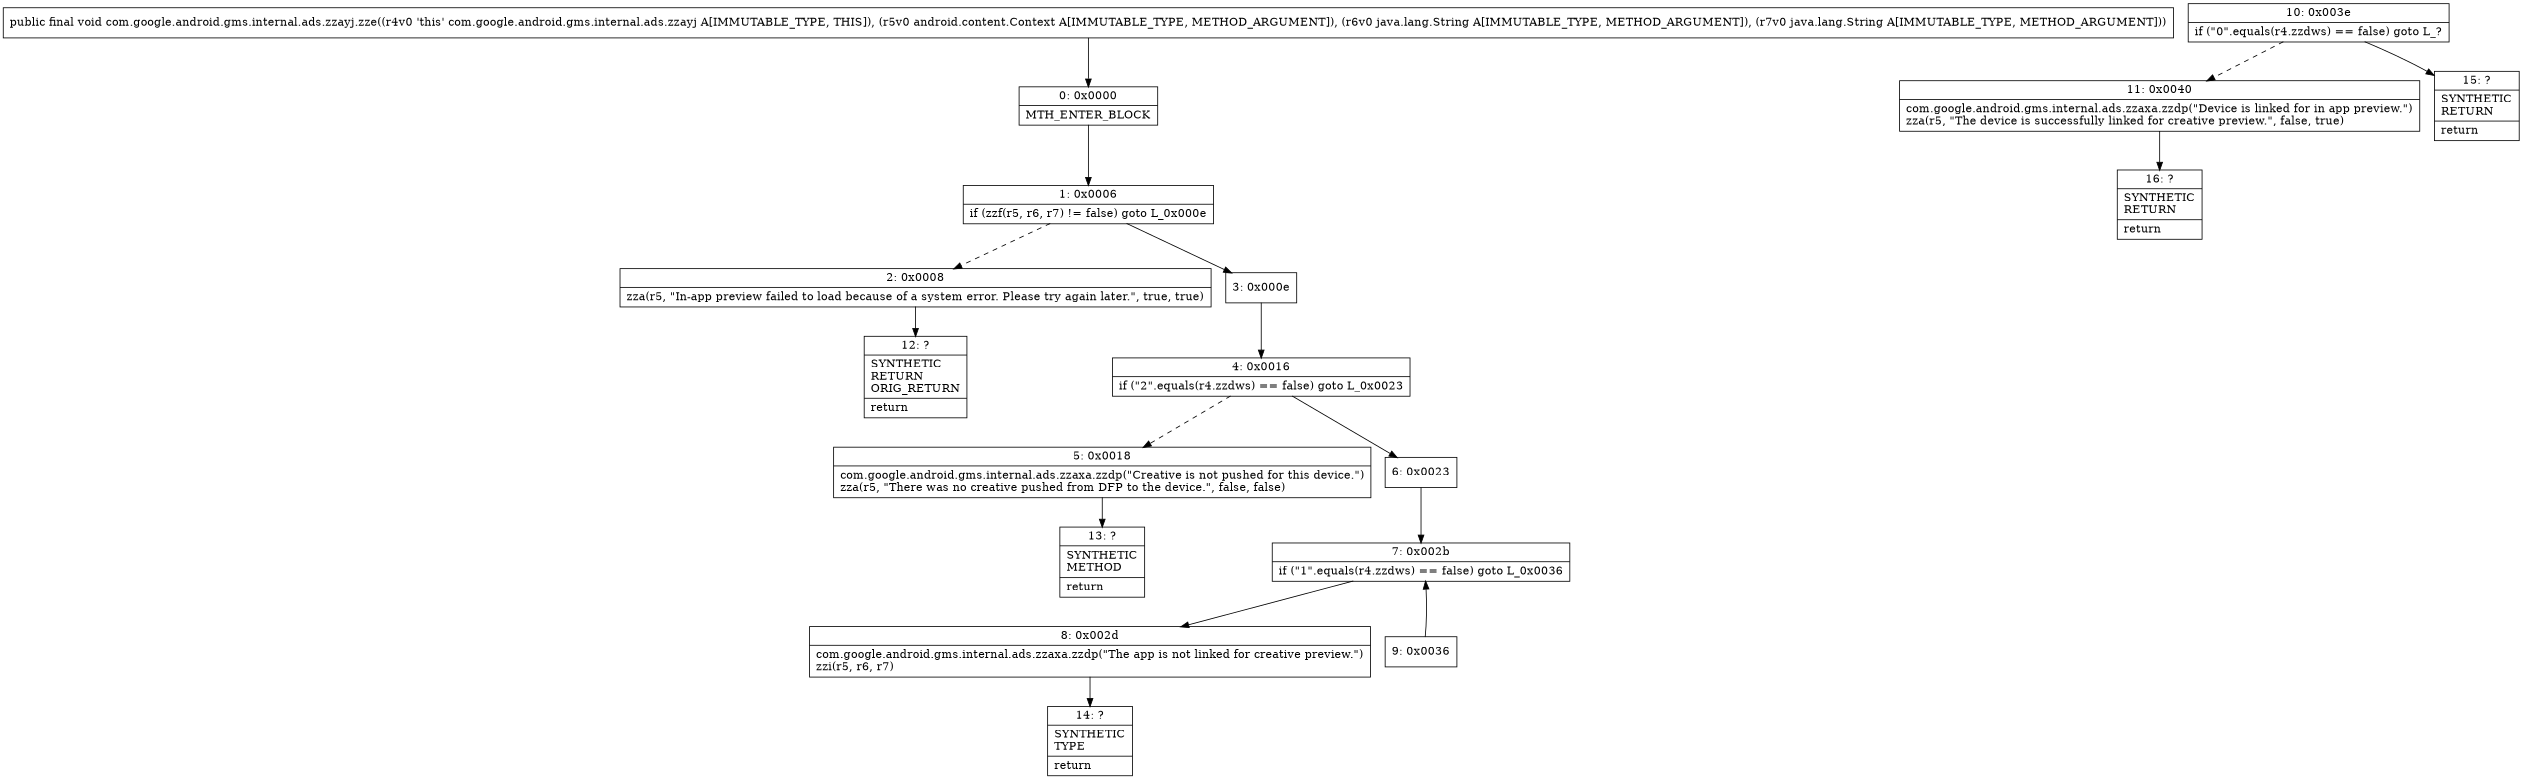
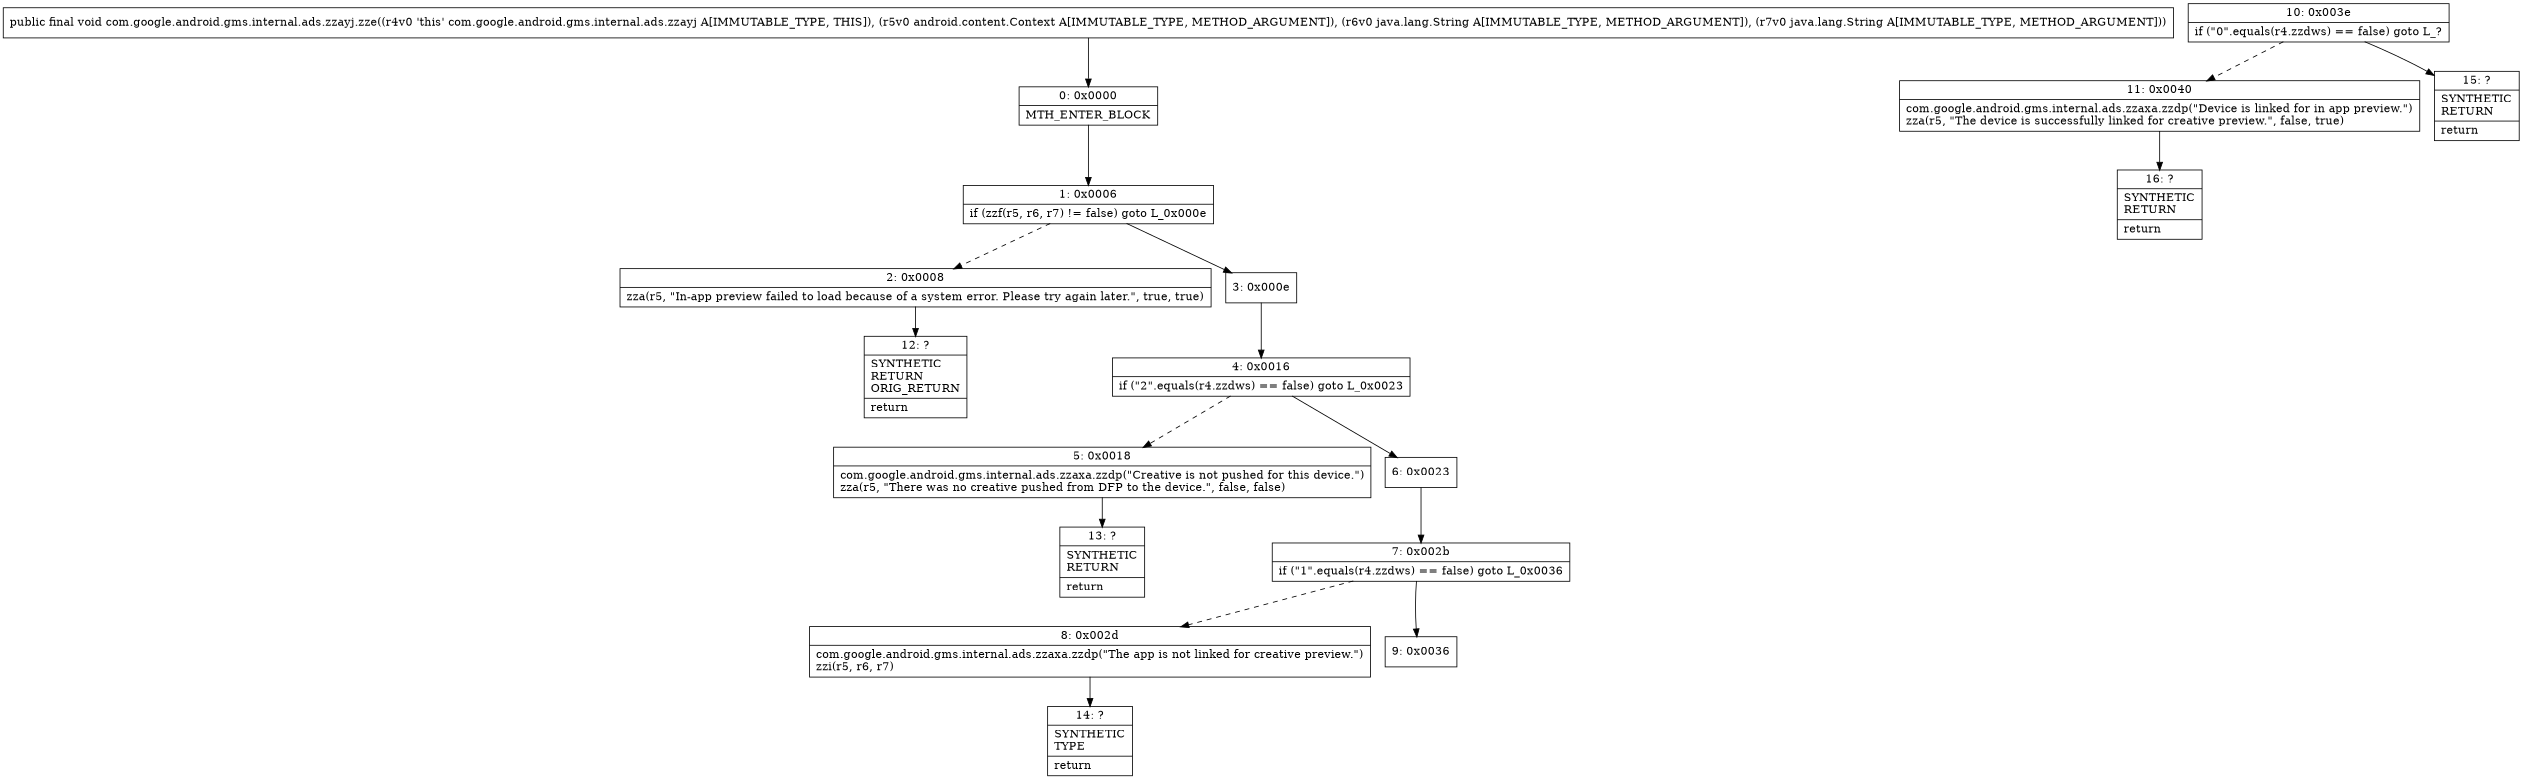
node "13: ?": text "METHOD" -> "RETURN"
edge "7: 0x002b" -> "8: 0x002d": style solid -> dashed
edge "9: 0x0036" -> "7: 0x002b": reversed
